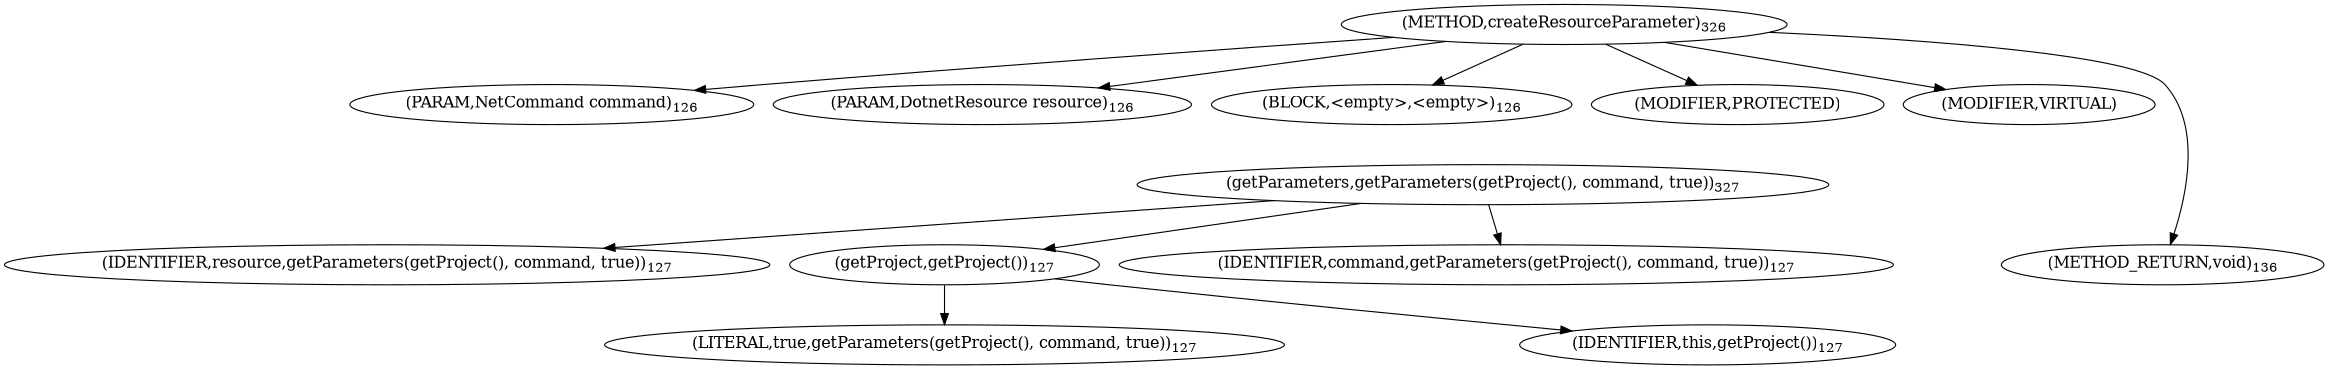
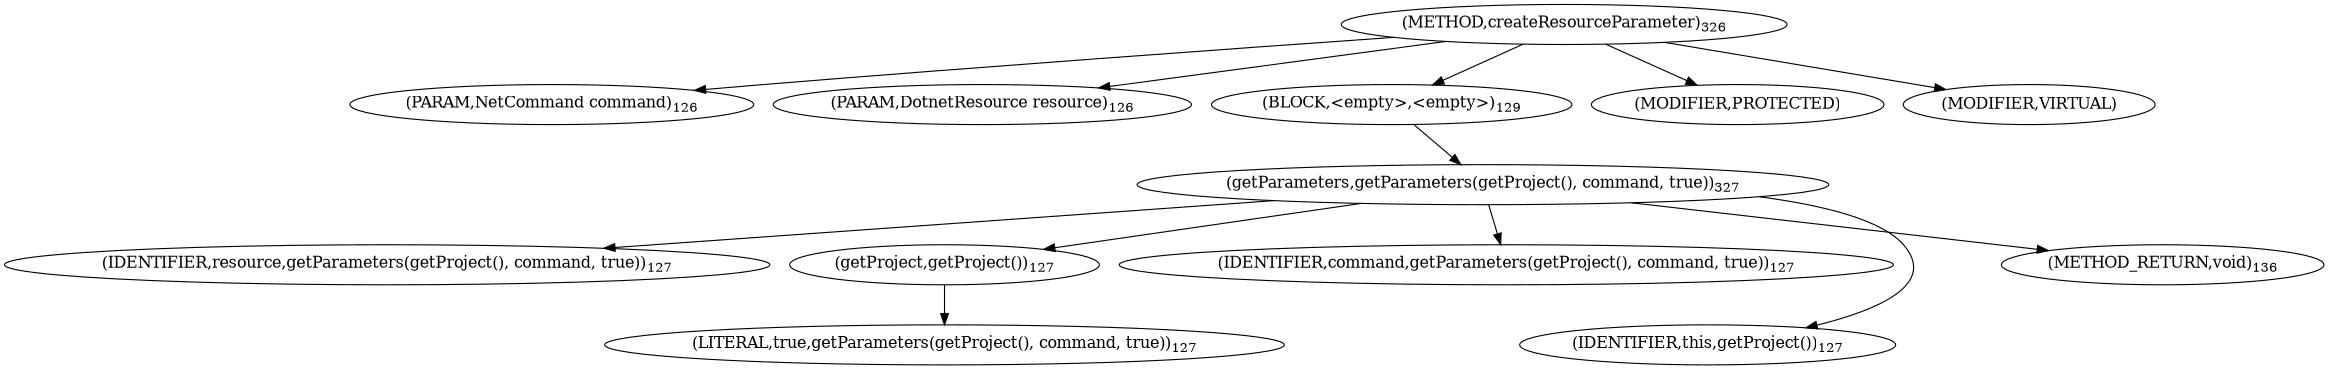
edge "(METHOD,createResourceParameter)" -> "(METHOD_RETURN,void)": now "(getParameters,getParameters(getProject(), command, true))" -> "(METHOD_RETURN,void)"
node "(BLOCK,<empty>,<empty>)": text "126" -> "129"
edge "(BLOCK,<empty>,<empty>)" -> "(getParameters,getParameters(getProject(), command, true))": added
edge "(getProject,getProject())" -> "(IDENTIFIER,this,getProject())": now "(getParameters,getParameters(getProject(), command, true))" -> "(IDENTIFIER,this,getProject())"
